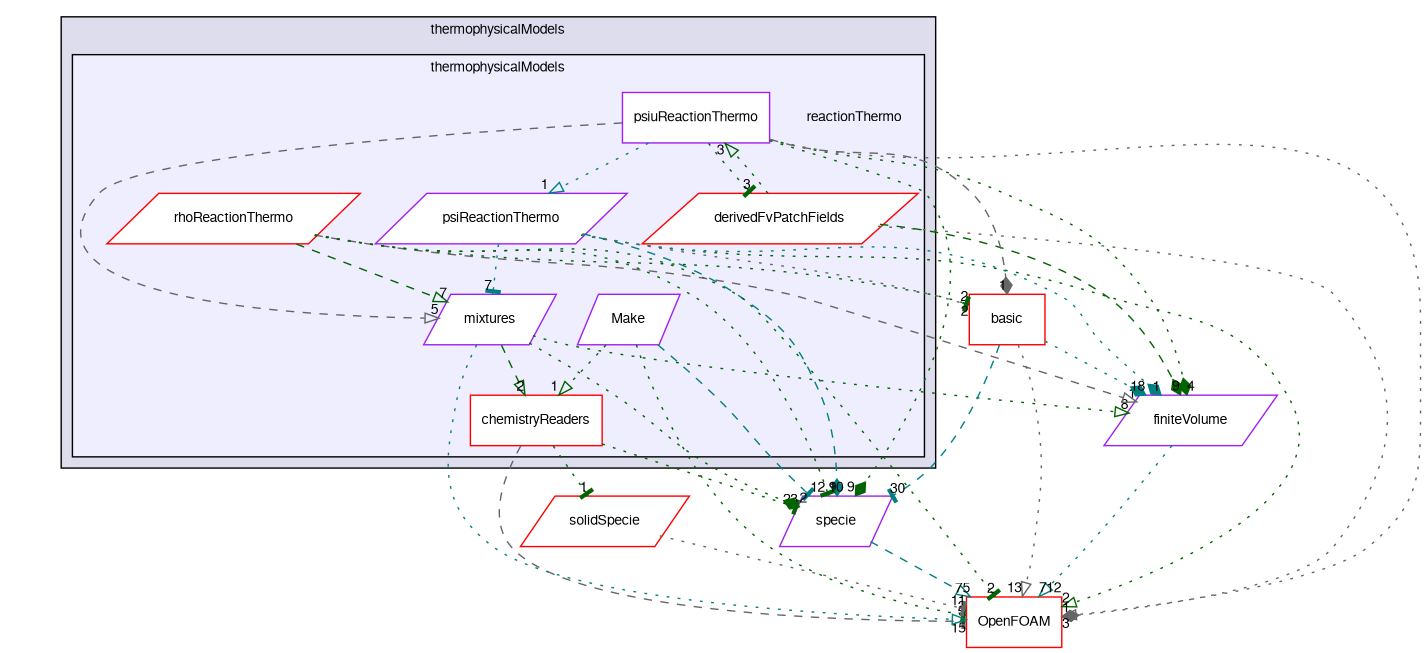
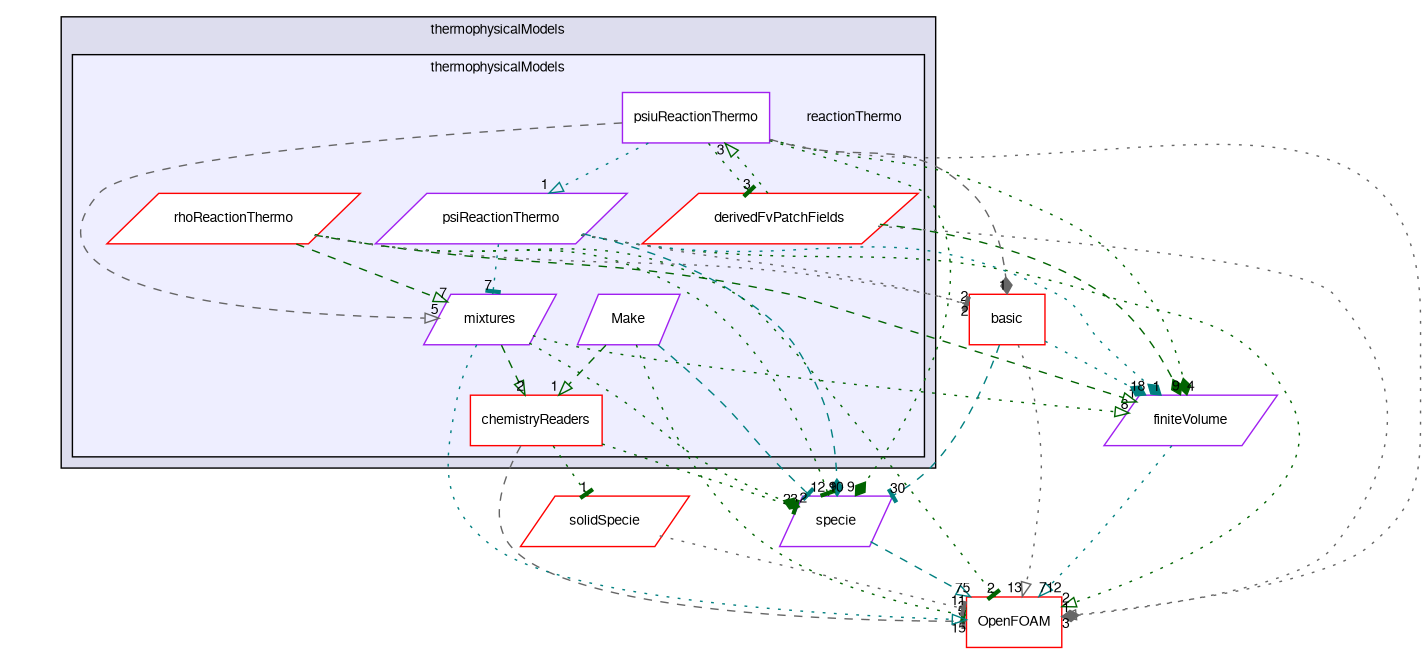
edge "rhoReactionThermo" -> "basic": color darkgreen -> gray40
edge "rhoReactionThermo" -> "finiteVolume": color gray40 -> darkgreen
edge "Make" -> "chemistryReaders": style dotted -> dashed
